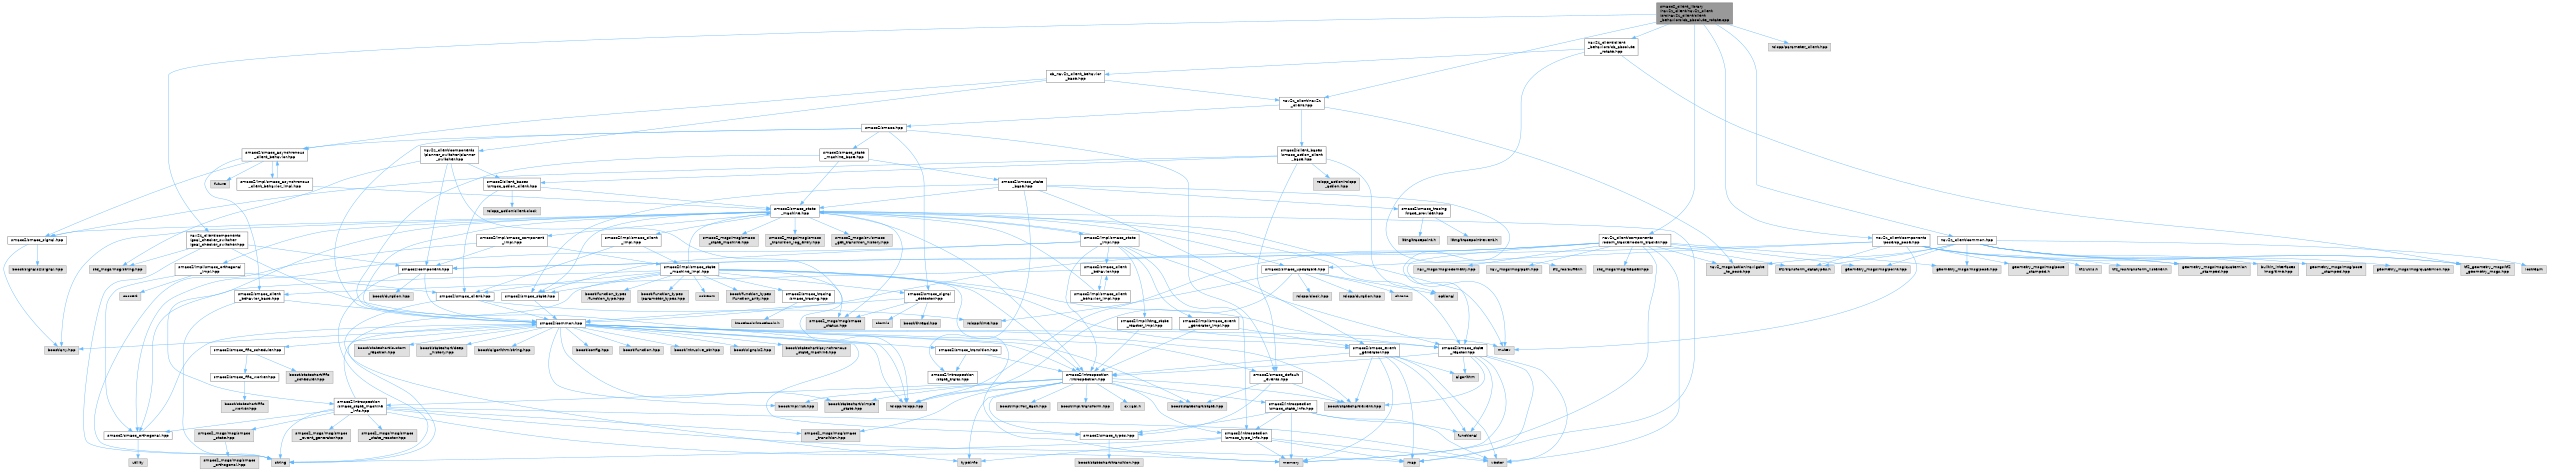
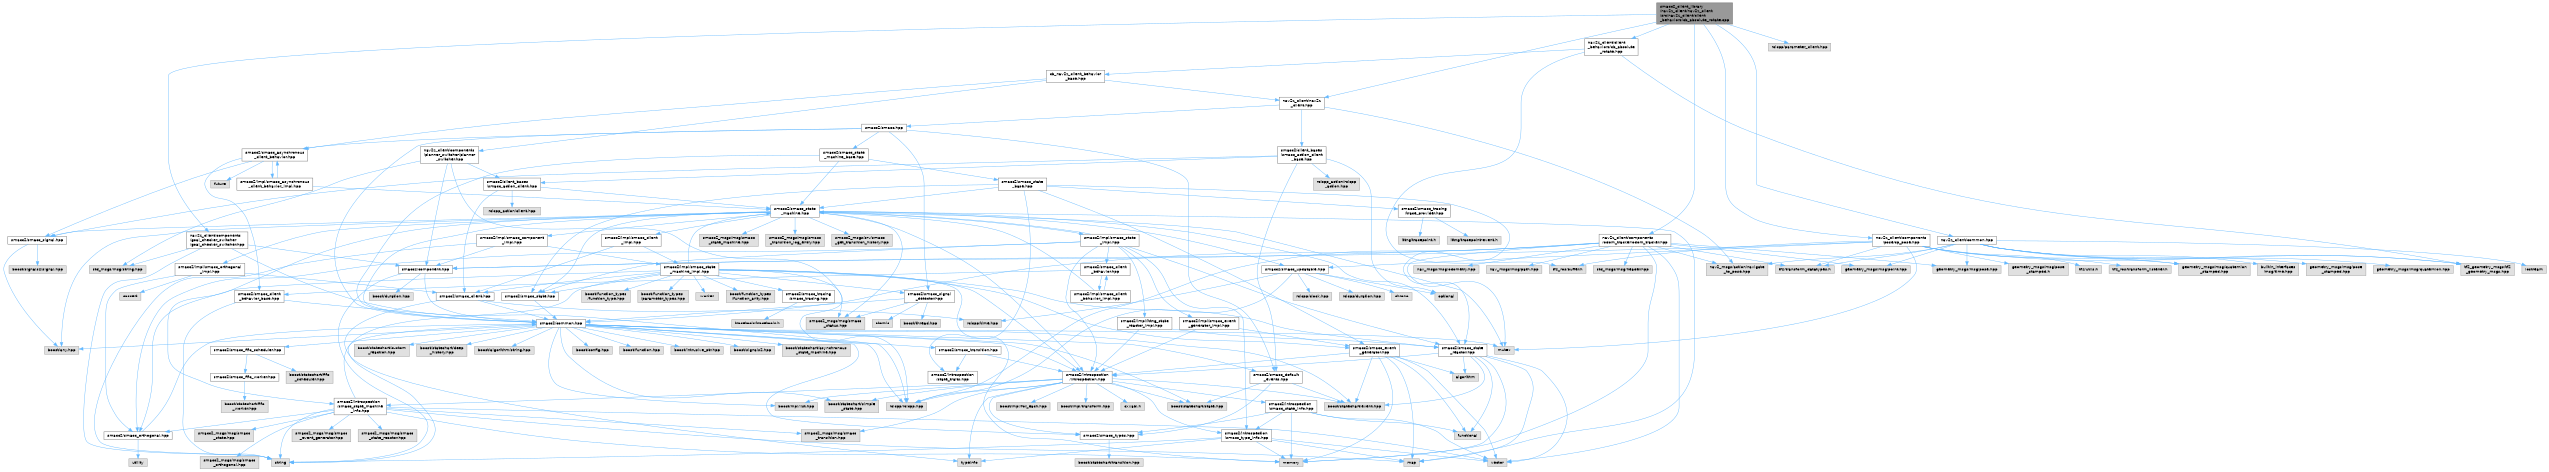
node "rclcpp_action/client.clock": label "rclcpp_action/client.clock" -> "rclcpp_action/client.hpp"
edge "nav2z_client/components /pose/cp_pose.hpp" -> "tf2_ros/buffer.h": added
node "sstream": label "sstream" -> "worker"
edge "smacc2_msgs/msg/smacc _state.hpp" -> "smacc2_msgs/msg/smacc _orthogonal.hpp": now "smacc2/introspection /smacc_state_machine _info.hpp" -> "smacc2_msgs/msg/smacc _orthogonal.hpp"
